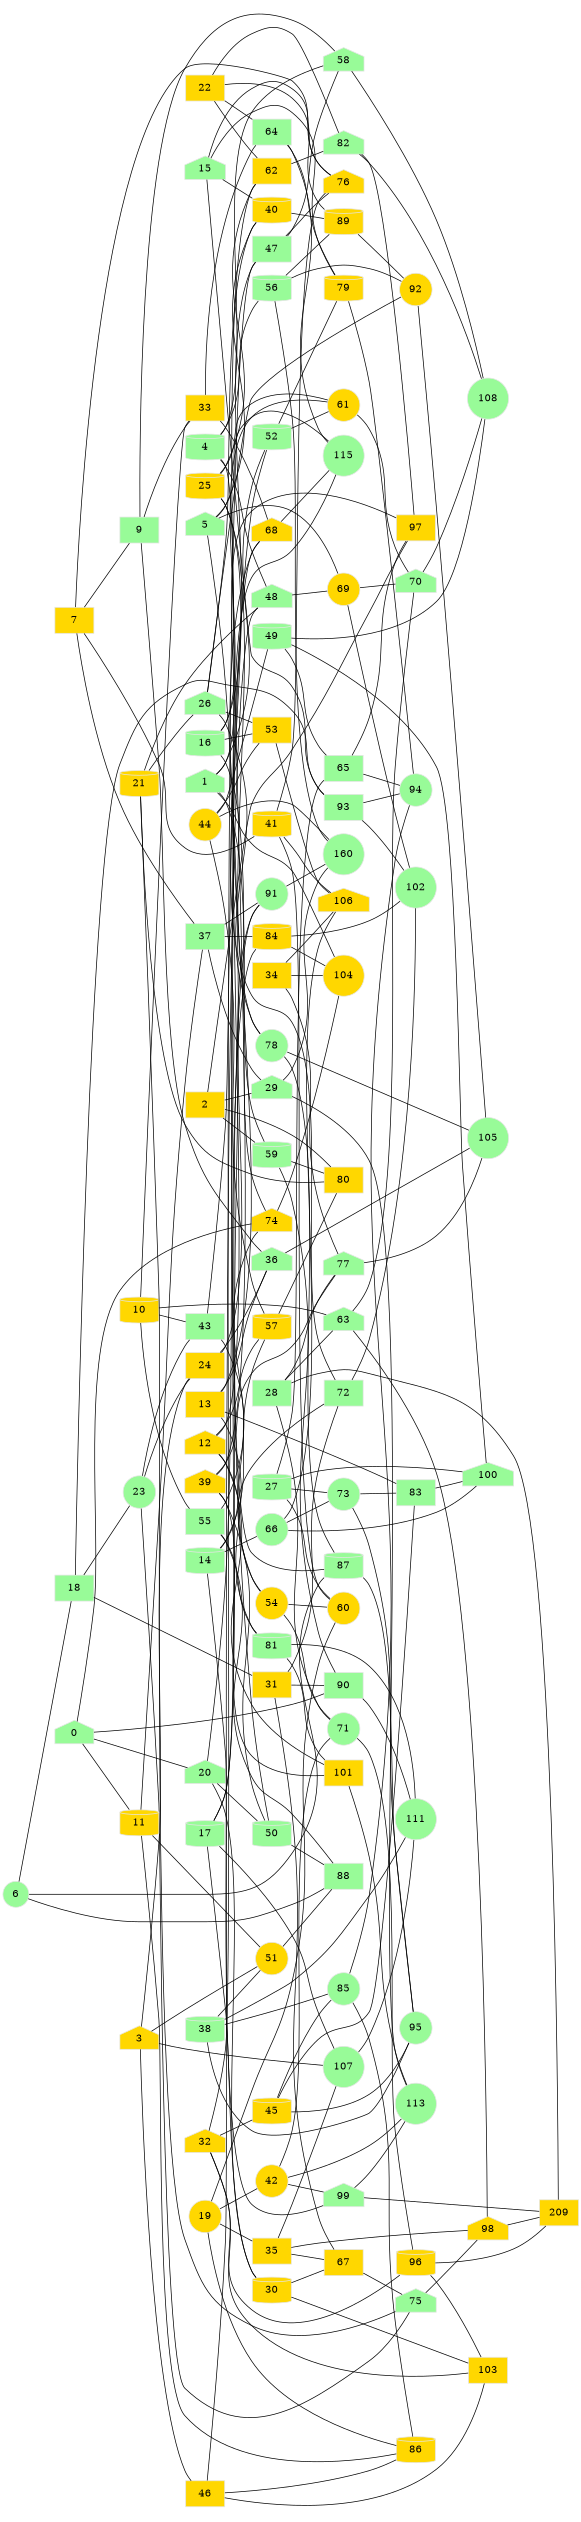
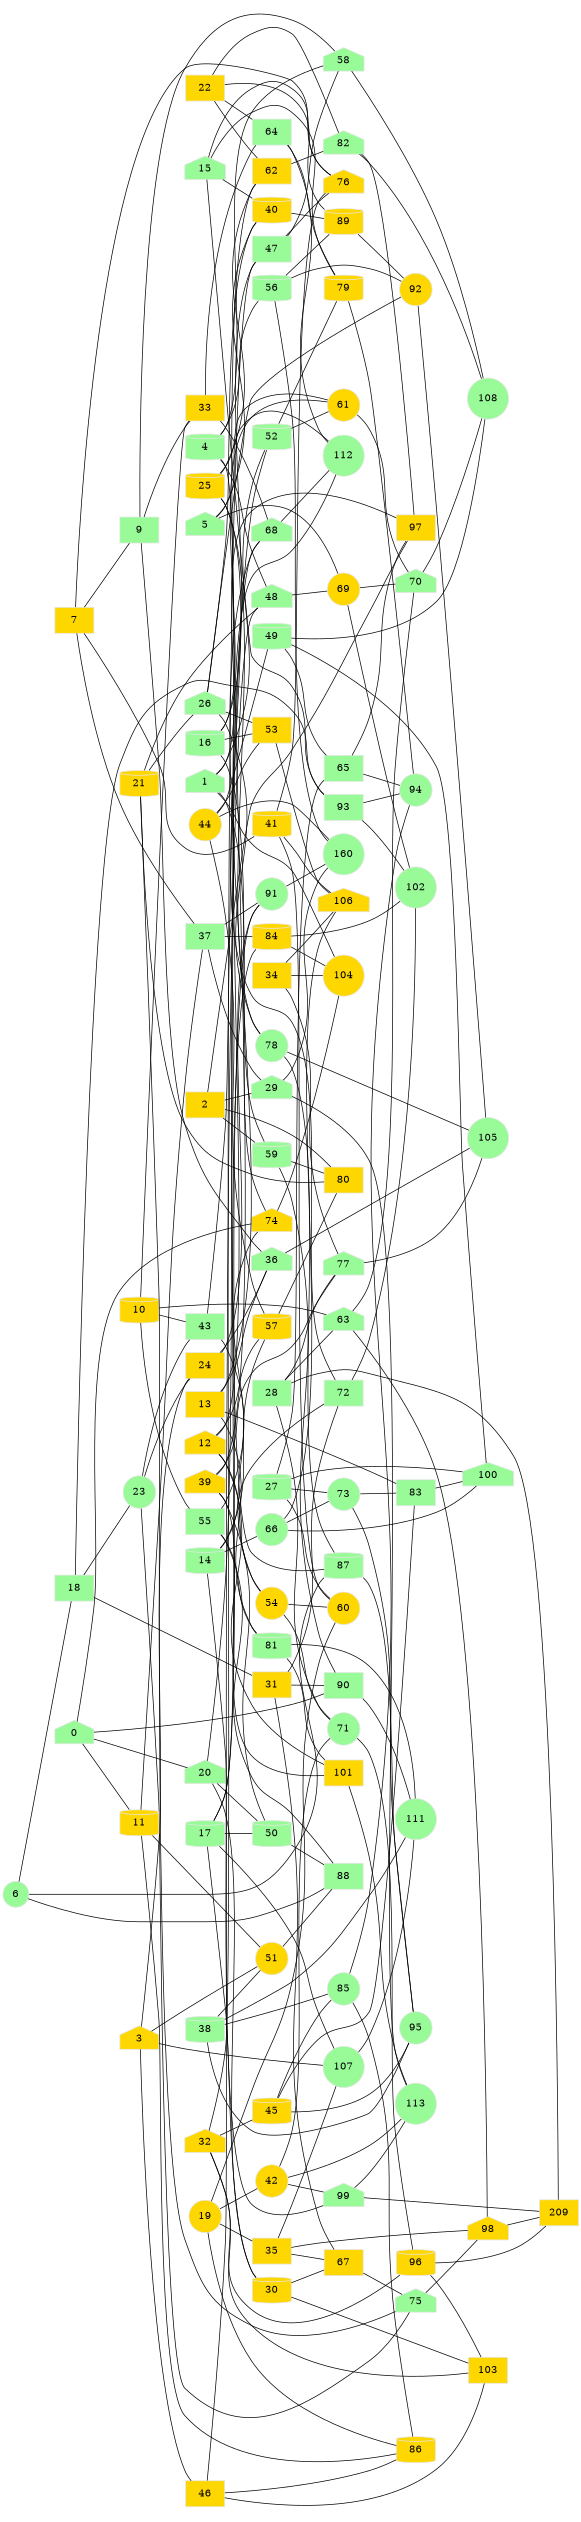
node "115": label "115" -> "112"
node "68": fillcolor gold -> palegreen
edge "5" -- "50": now "17" -- "50"
